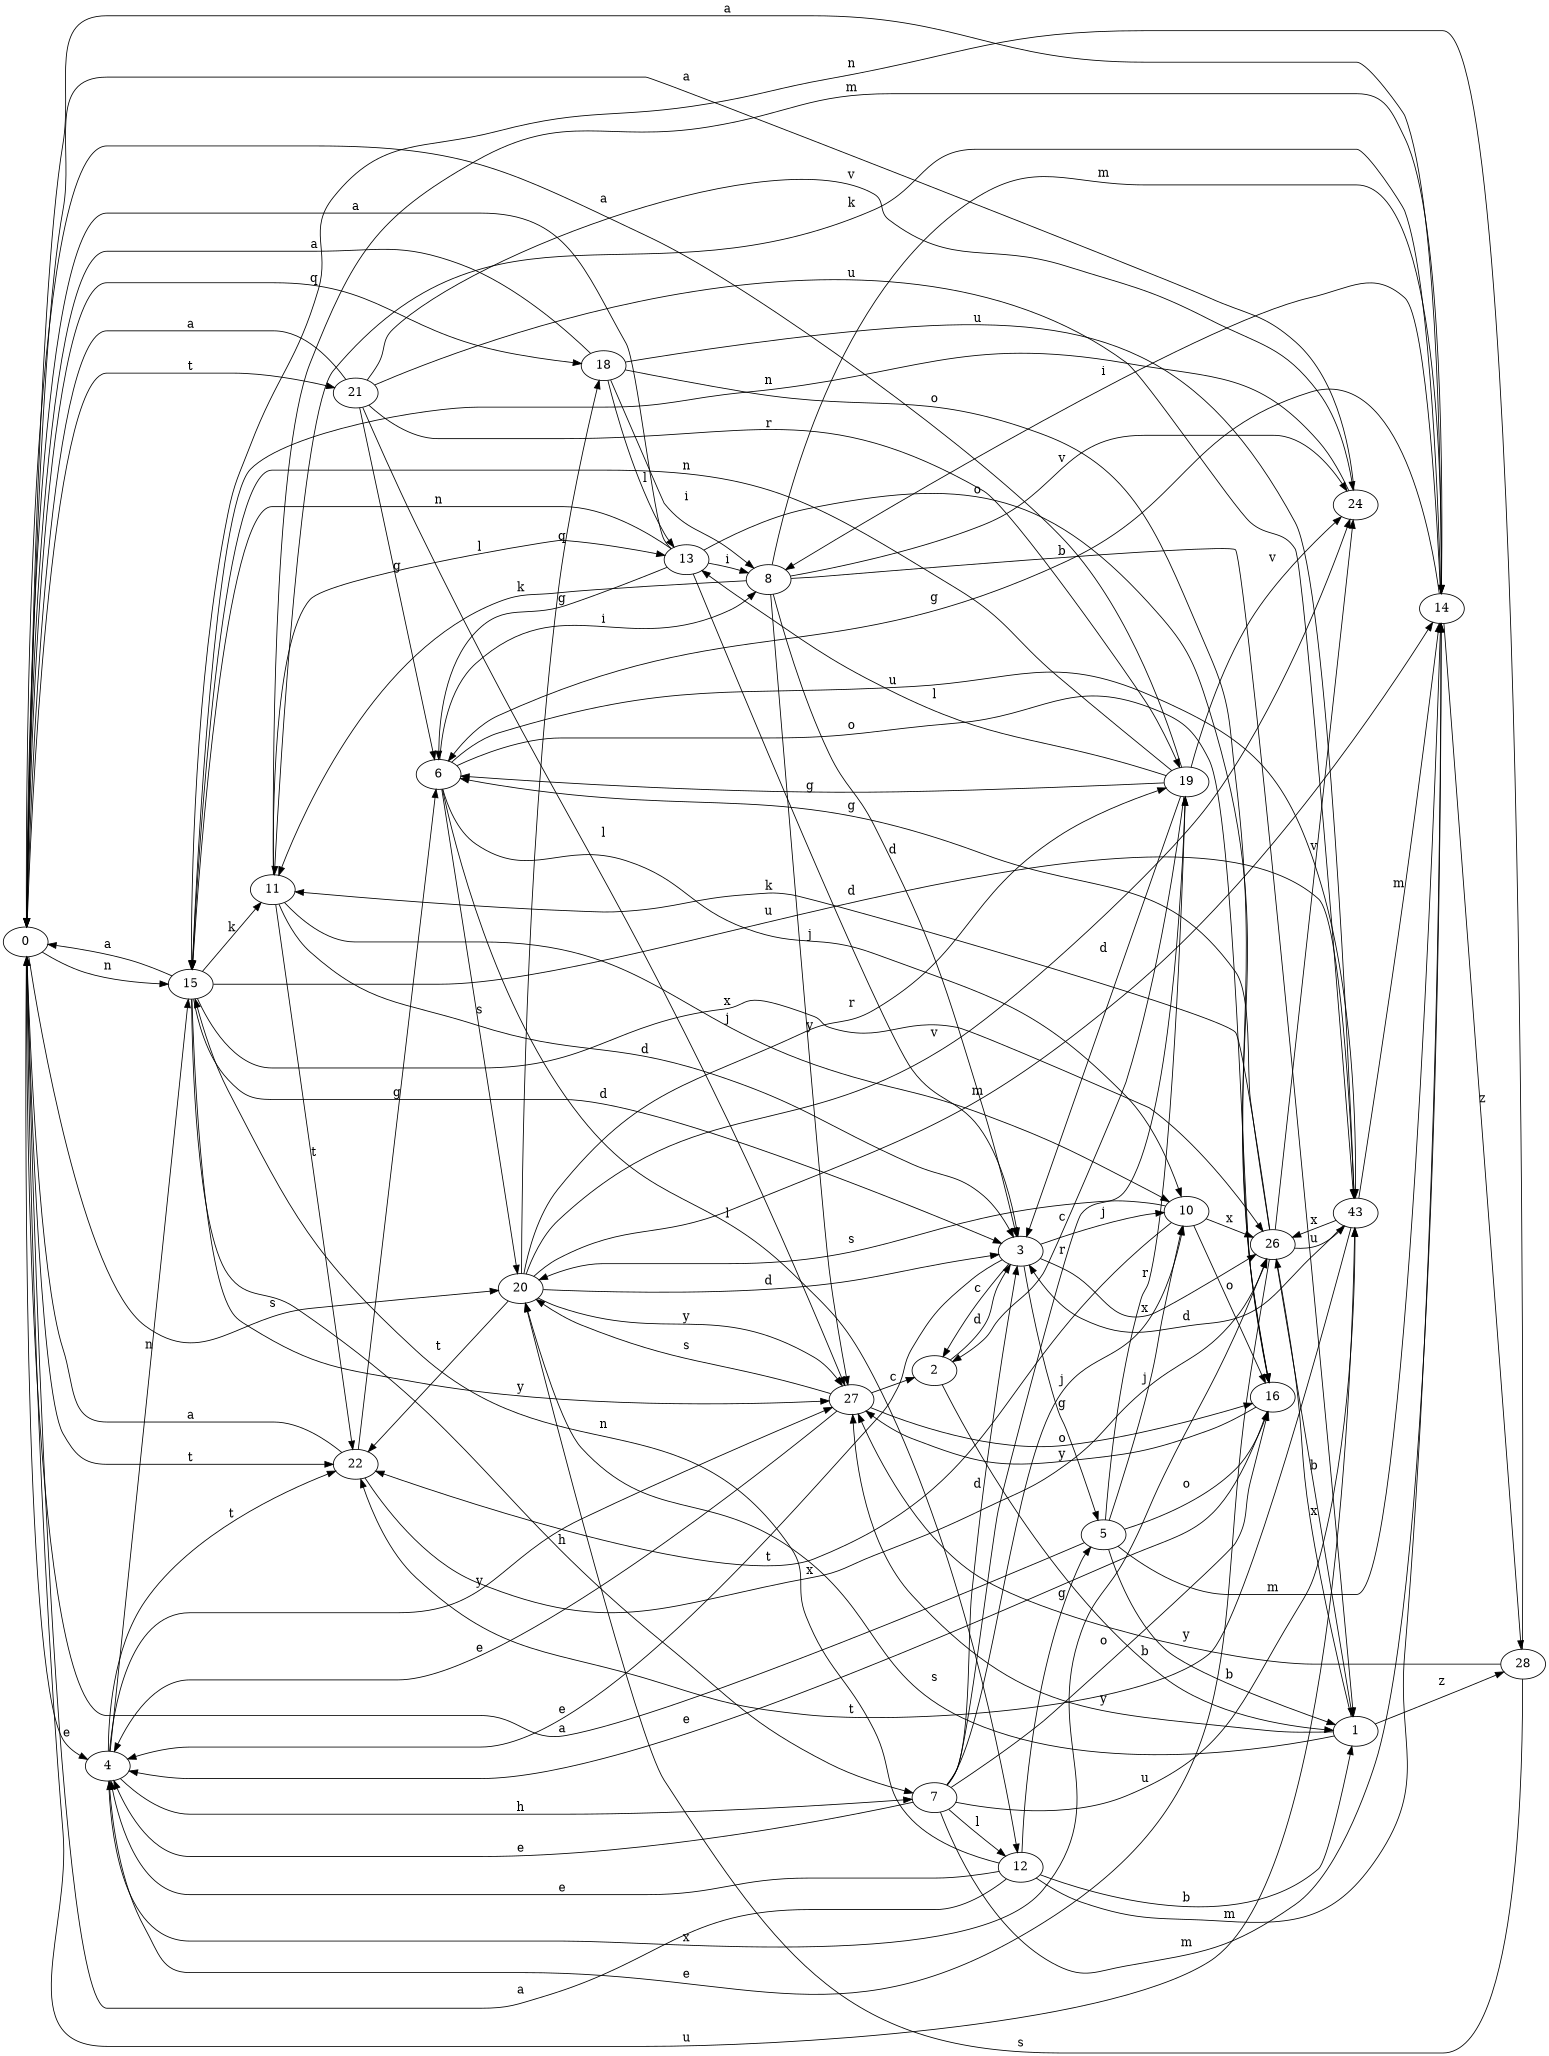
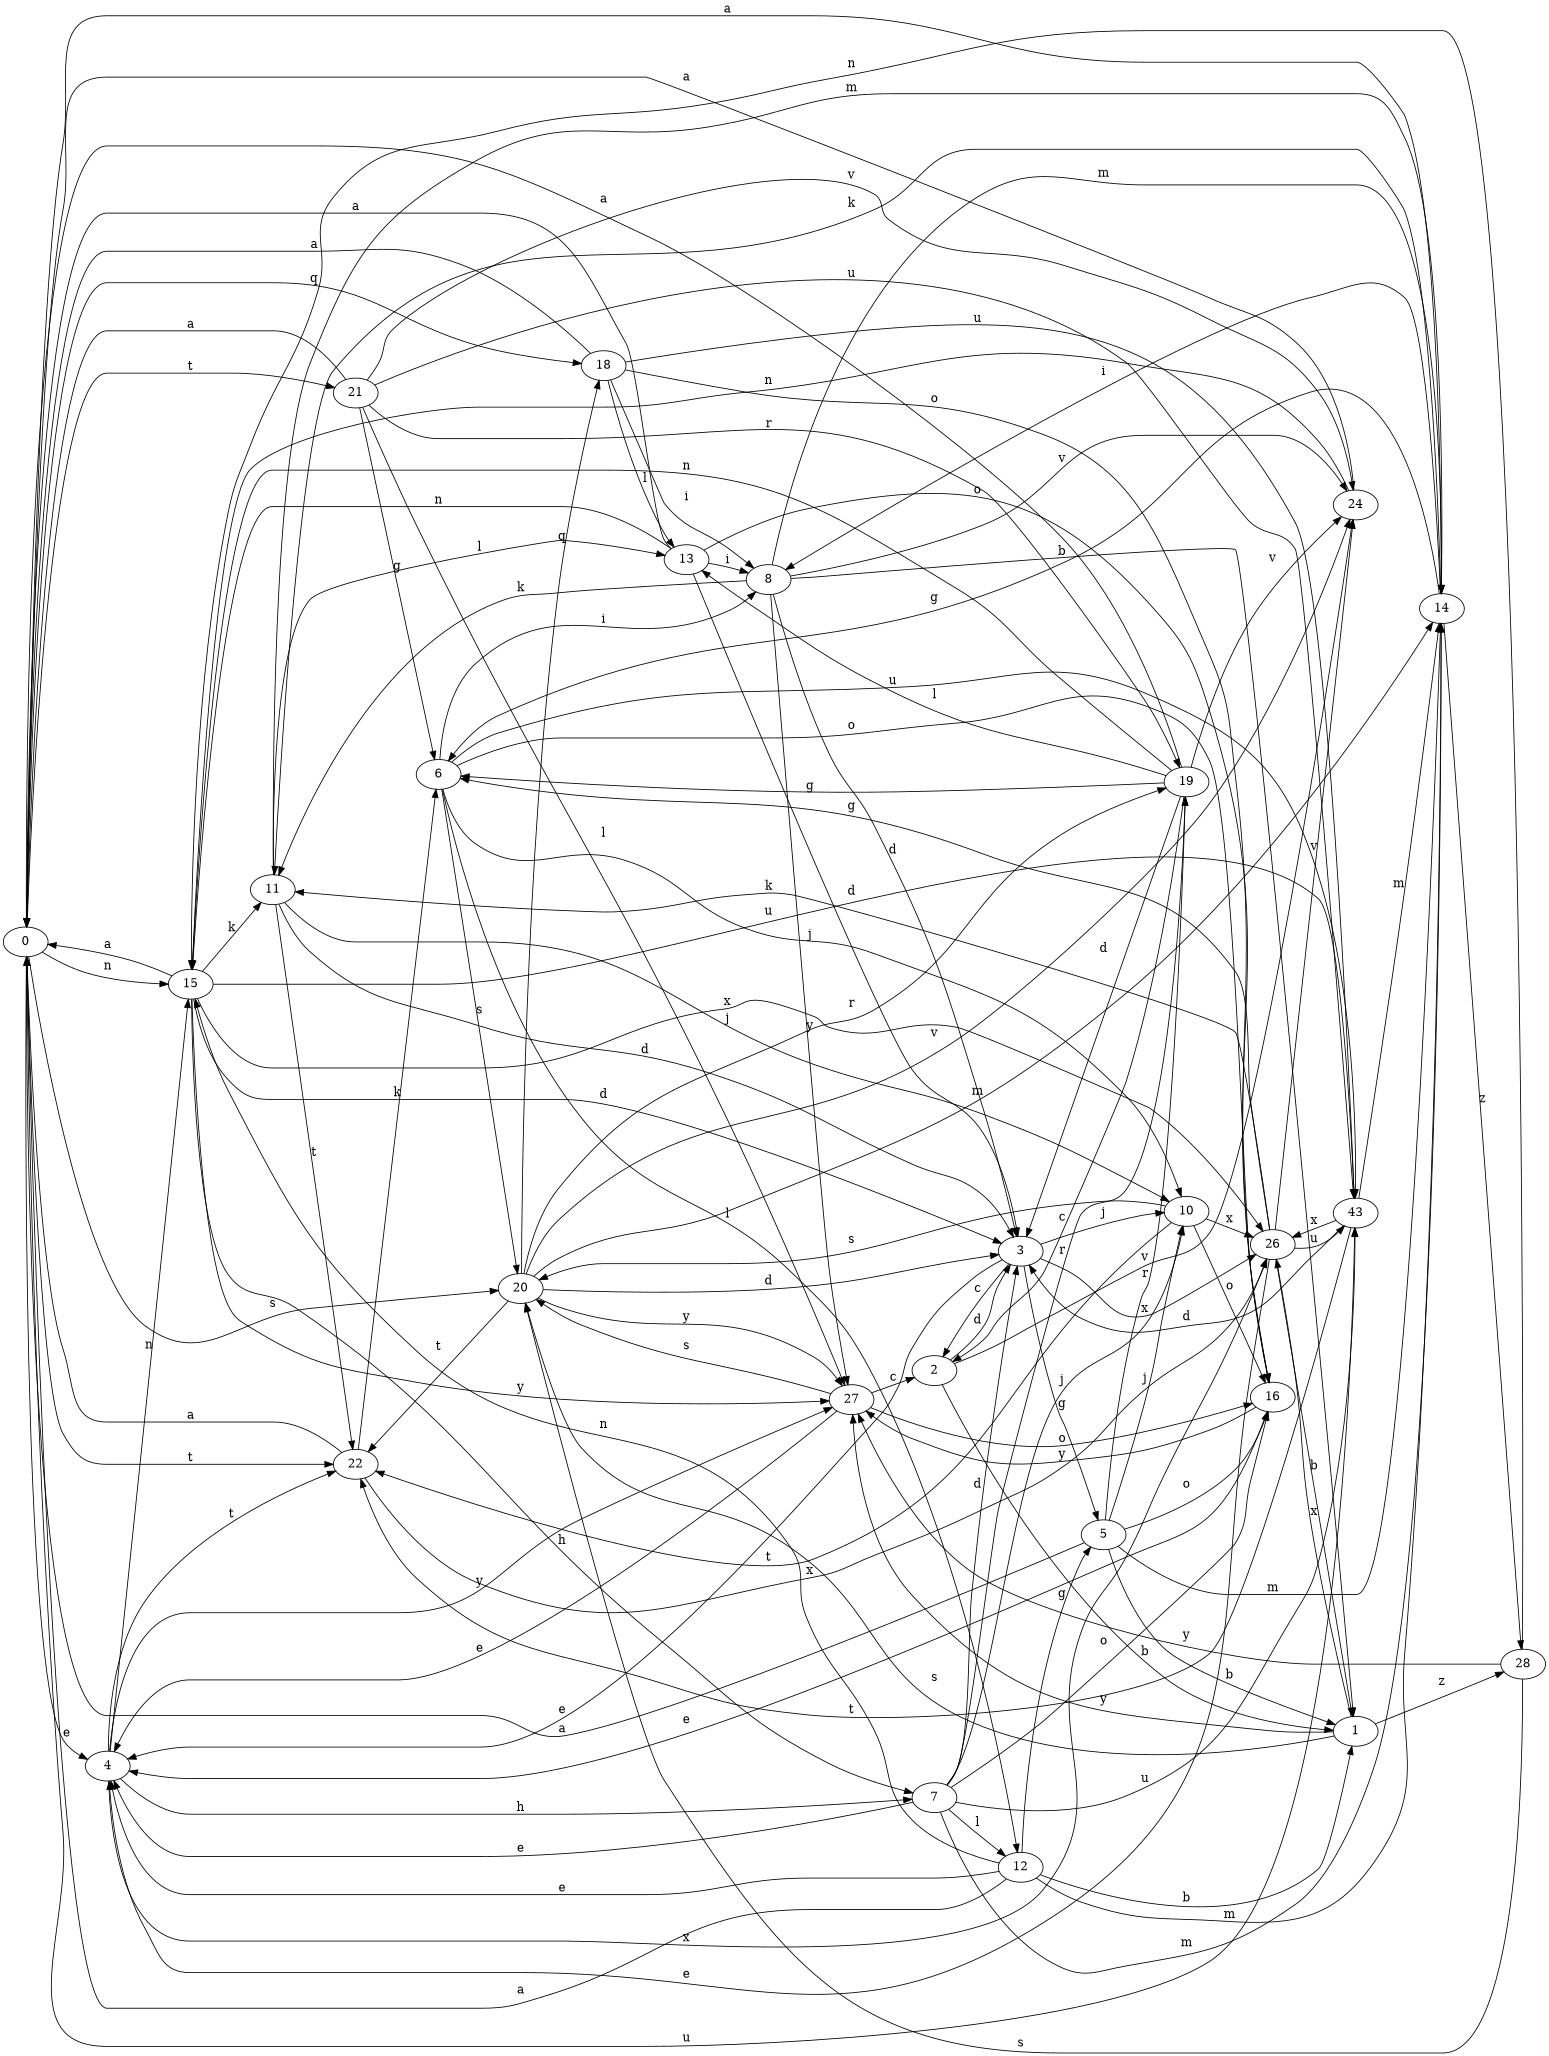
edge "13" -> "6": removed, label "g"
edge "2" -> "24": added, label "v"
edge "22" -> "6": label "g" -> "k"
